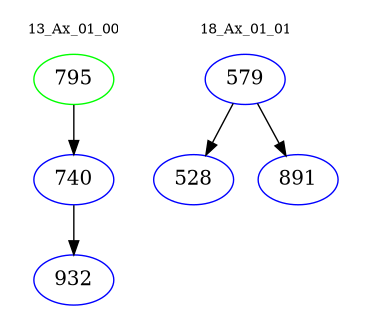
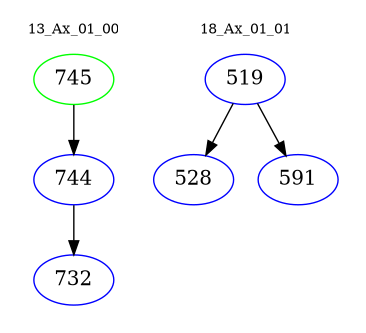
node "795": label "795" -> "745"
node "579": label "579" -> "519"
node "740": label "740" -> "744"
node "891": label "891" -> "591"
node "932": label "932" -> "732"
